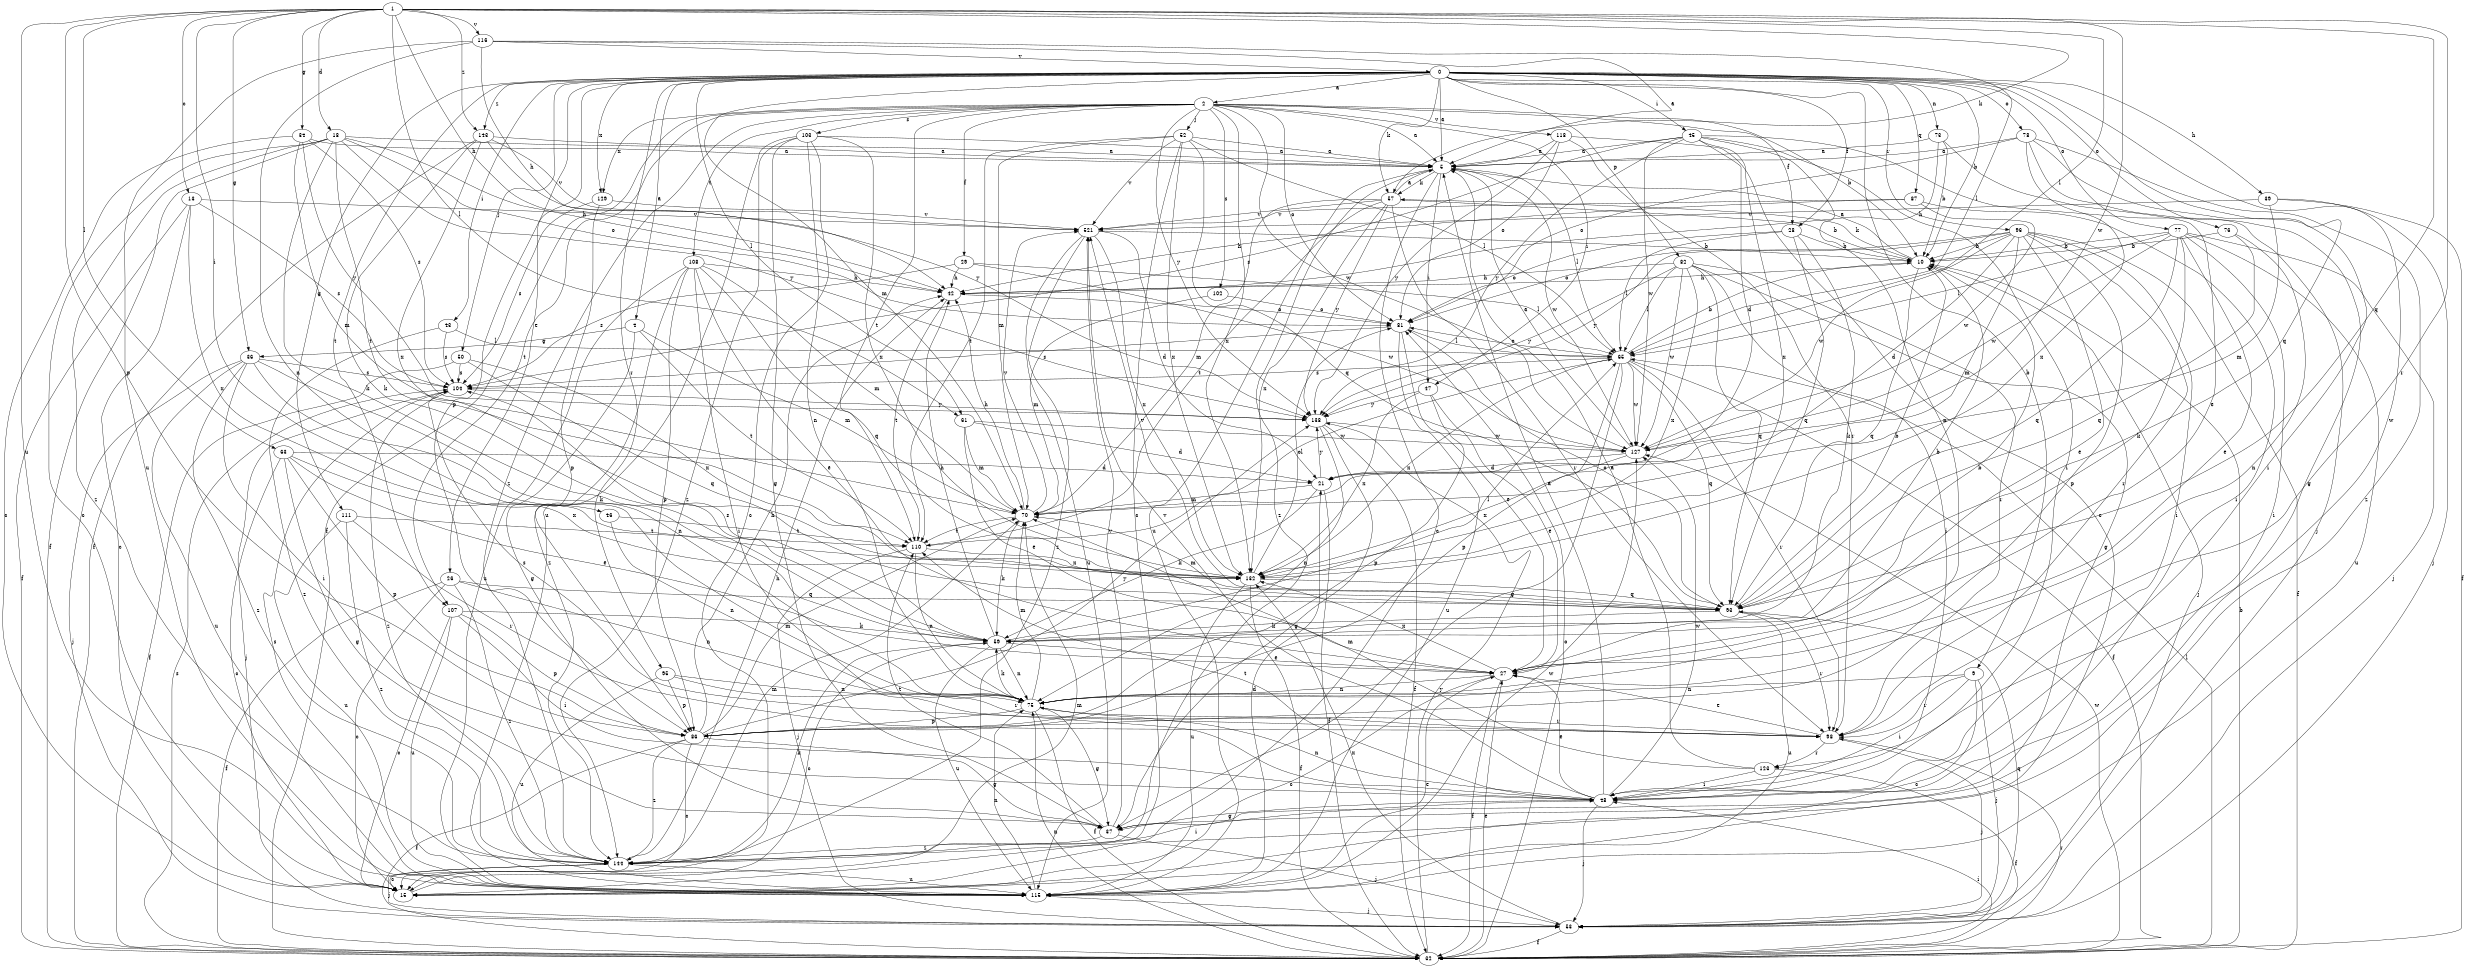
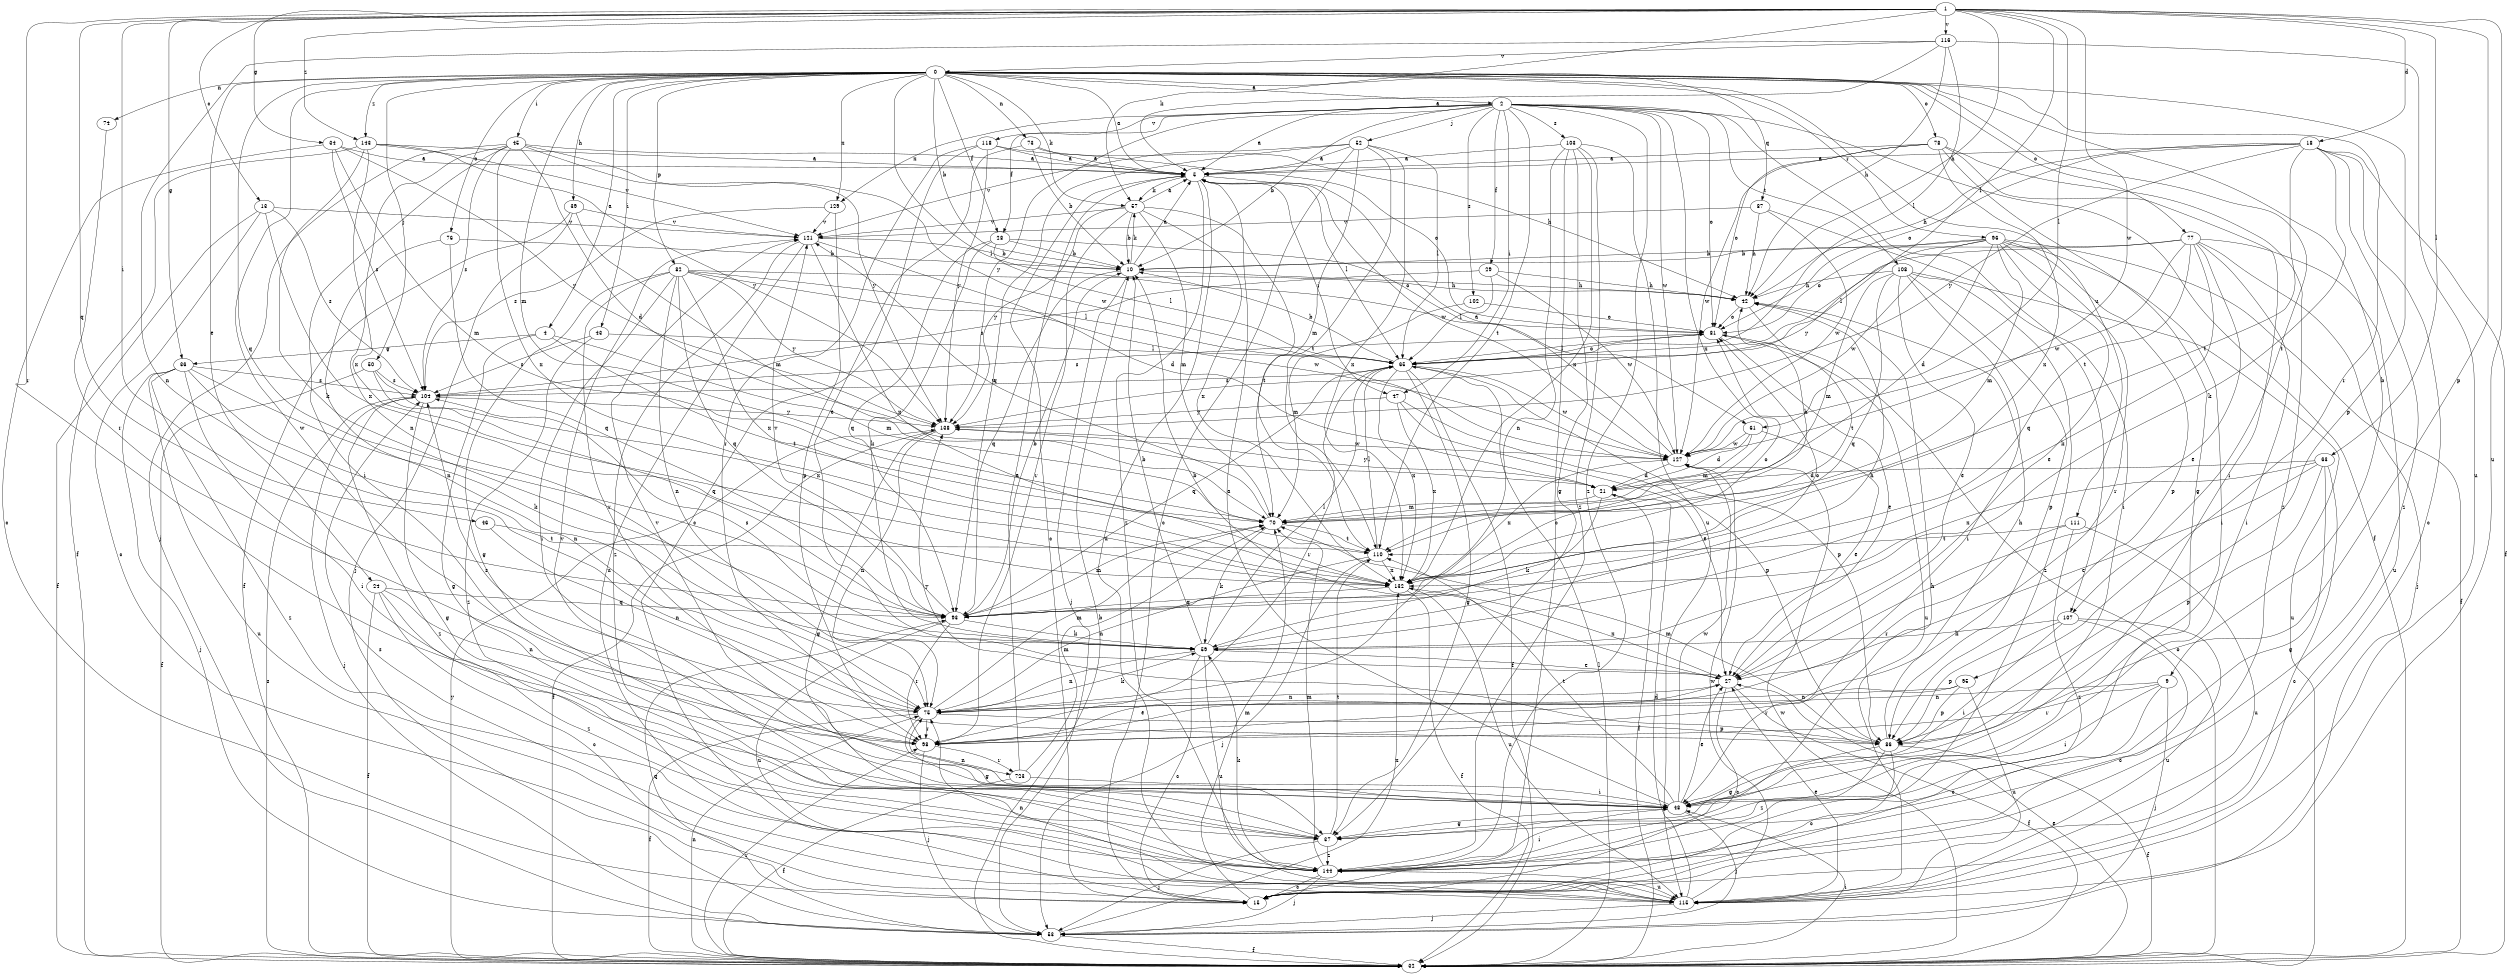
node "74": added
edge "78" -> "127": added, label "w"
node "521": label "521" -> "121"
edge "0" -> "111": label "g" -> "u"
edge "82" -> "75": added, label "n"
node "26": label "26" -> "24"
edge "104" -> "37": added, label "g"
node "123": label "123" -> "723"
edge "108" -> "115": now "108" -> "32"
